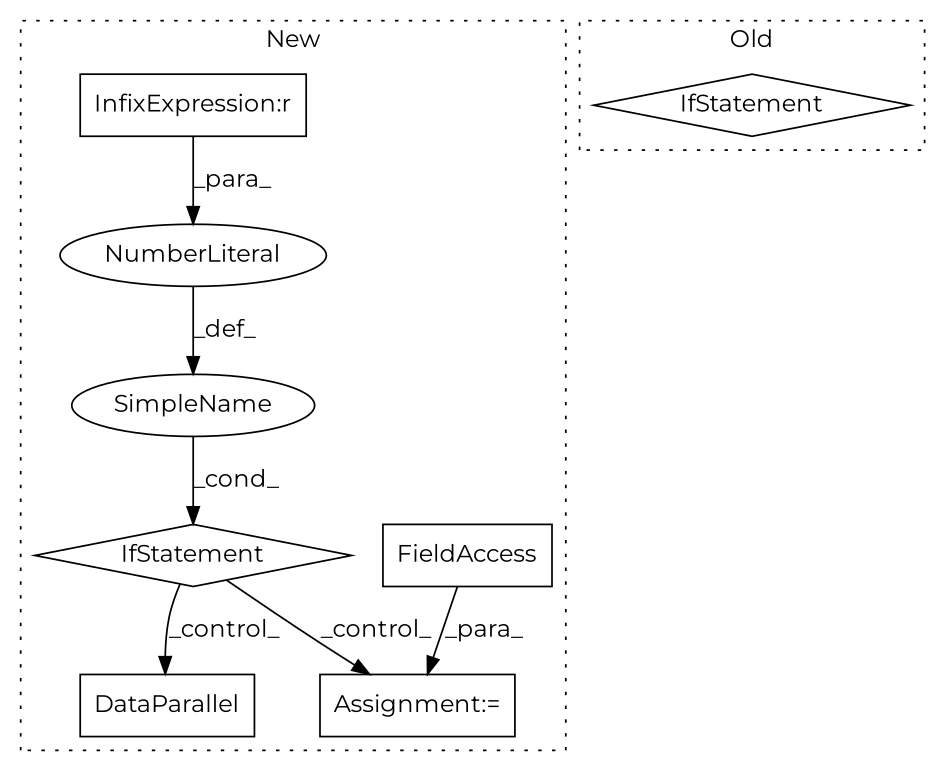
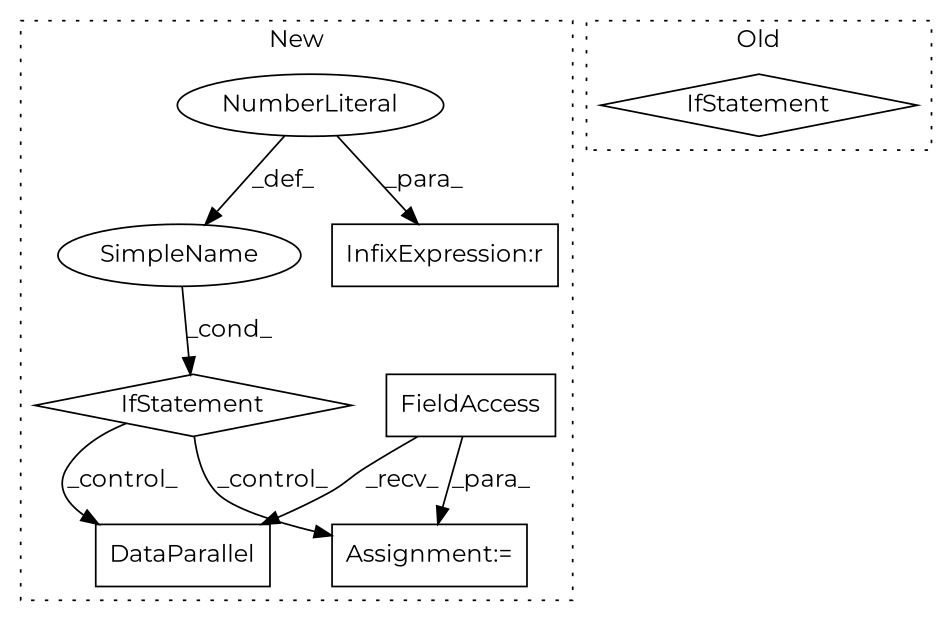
edge "InfixExpression:r" -> "NumberLiteral": reversed
edge "FieldAccess" -> "DataParallel": added, label "_recv_"
